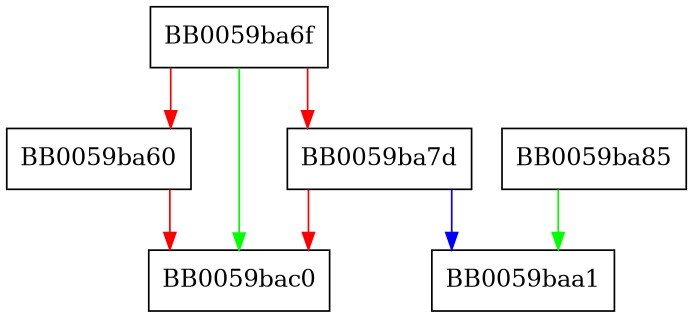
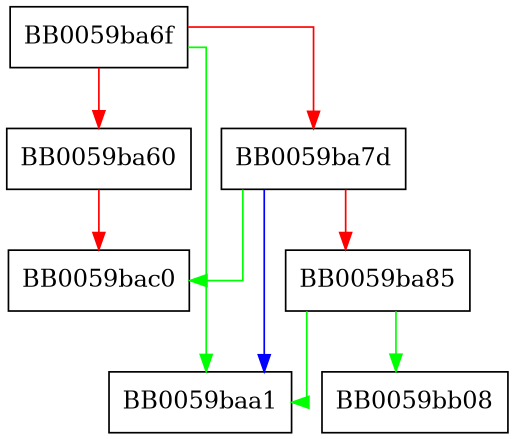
edge "BB0059ba6f" -> "BB0059bac0": now "BB0059ba6f" -> "BB0059baa1"
edge "BB0059ba7d" -> "BB0059bac0": color red -> green
edge "BB0059ba7d" -> "BB0059ba85": added
node "BB0059bb08": added
